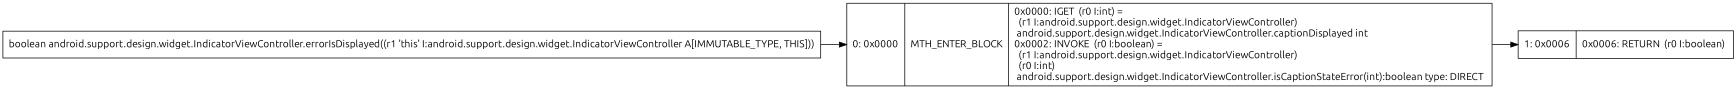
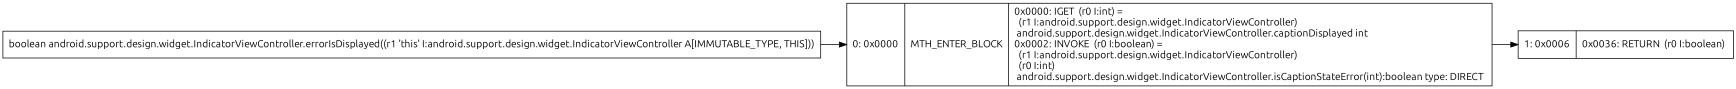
node "1: 0x0006": text "0x0006: RETURN  (r0 I:boolean)" -> "0x0036: RETURN  (r0 I:boolean)"
